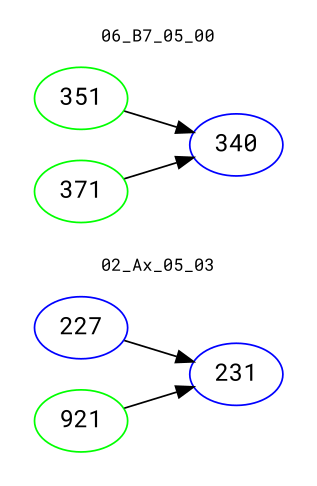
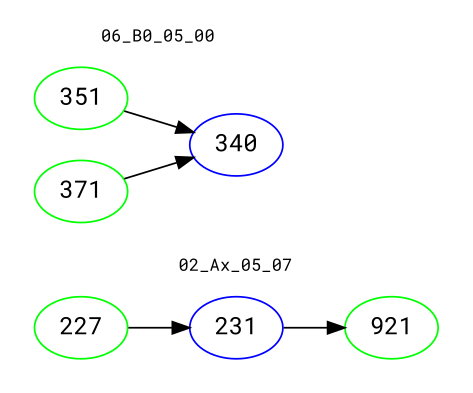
cluster "06_B7_05_00": label "06_B7_05_00" -> "06_B0_05_00"
cluster "02_Ax_05_03": label "02_Ax_05_03" -> "02_Ax_05_07"
node "227": color blue -> green
edge "921" -> "231": reversed
